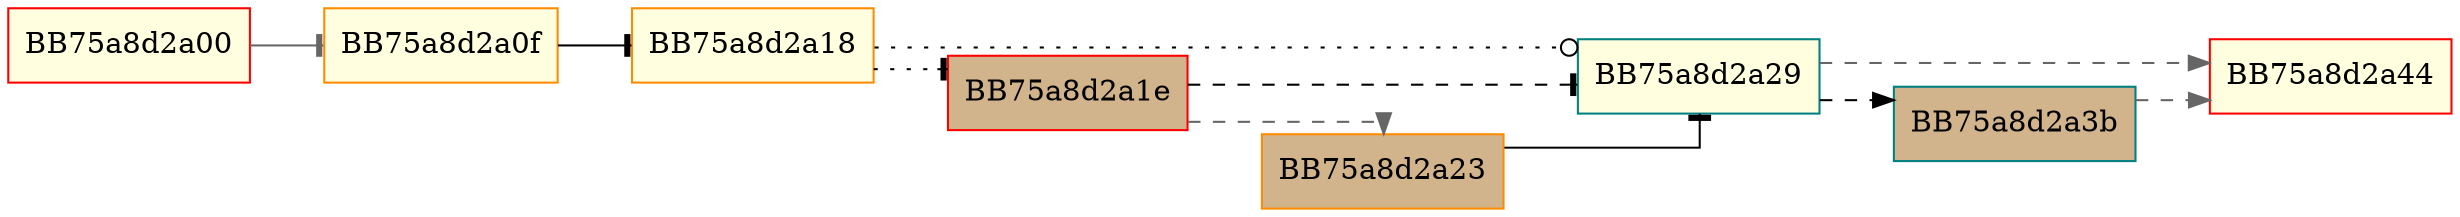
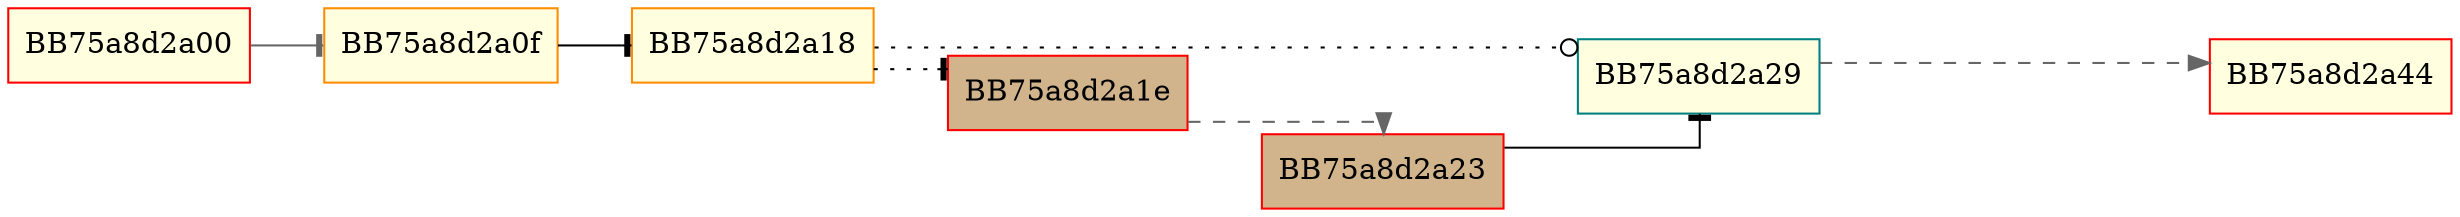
edge "BB75a8d2a1e" -> "BB75a8d2a29": removed
node "BB75a8d2a3b": removed
node "BB75a8d2a23": color darkorange -> red
